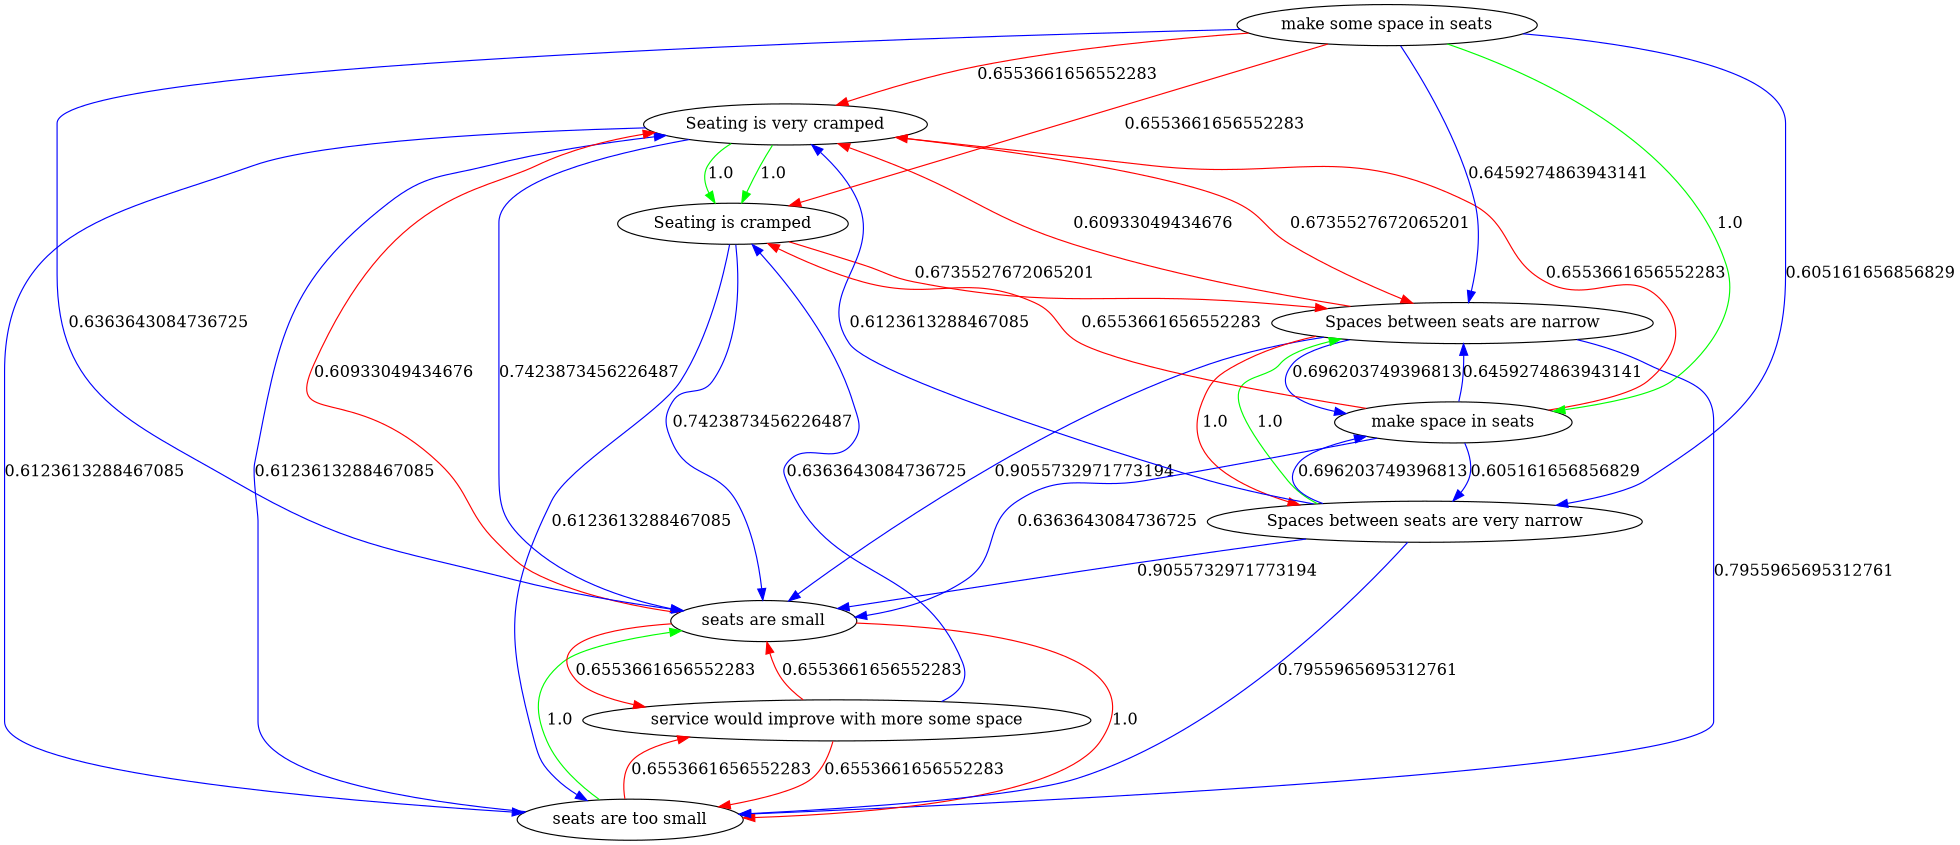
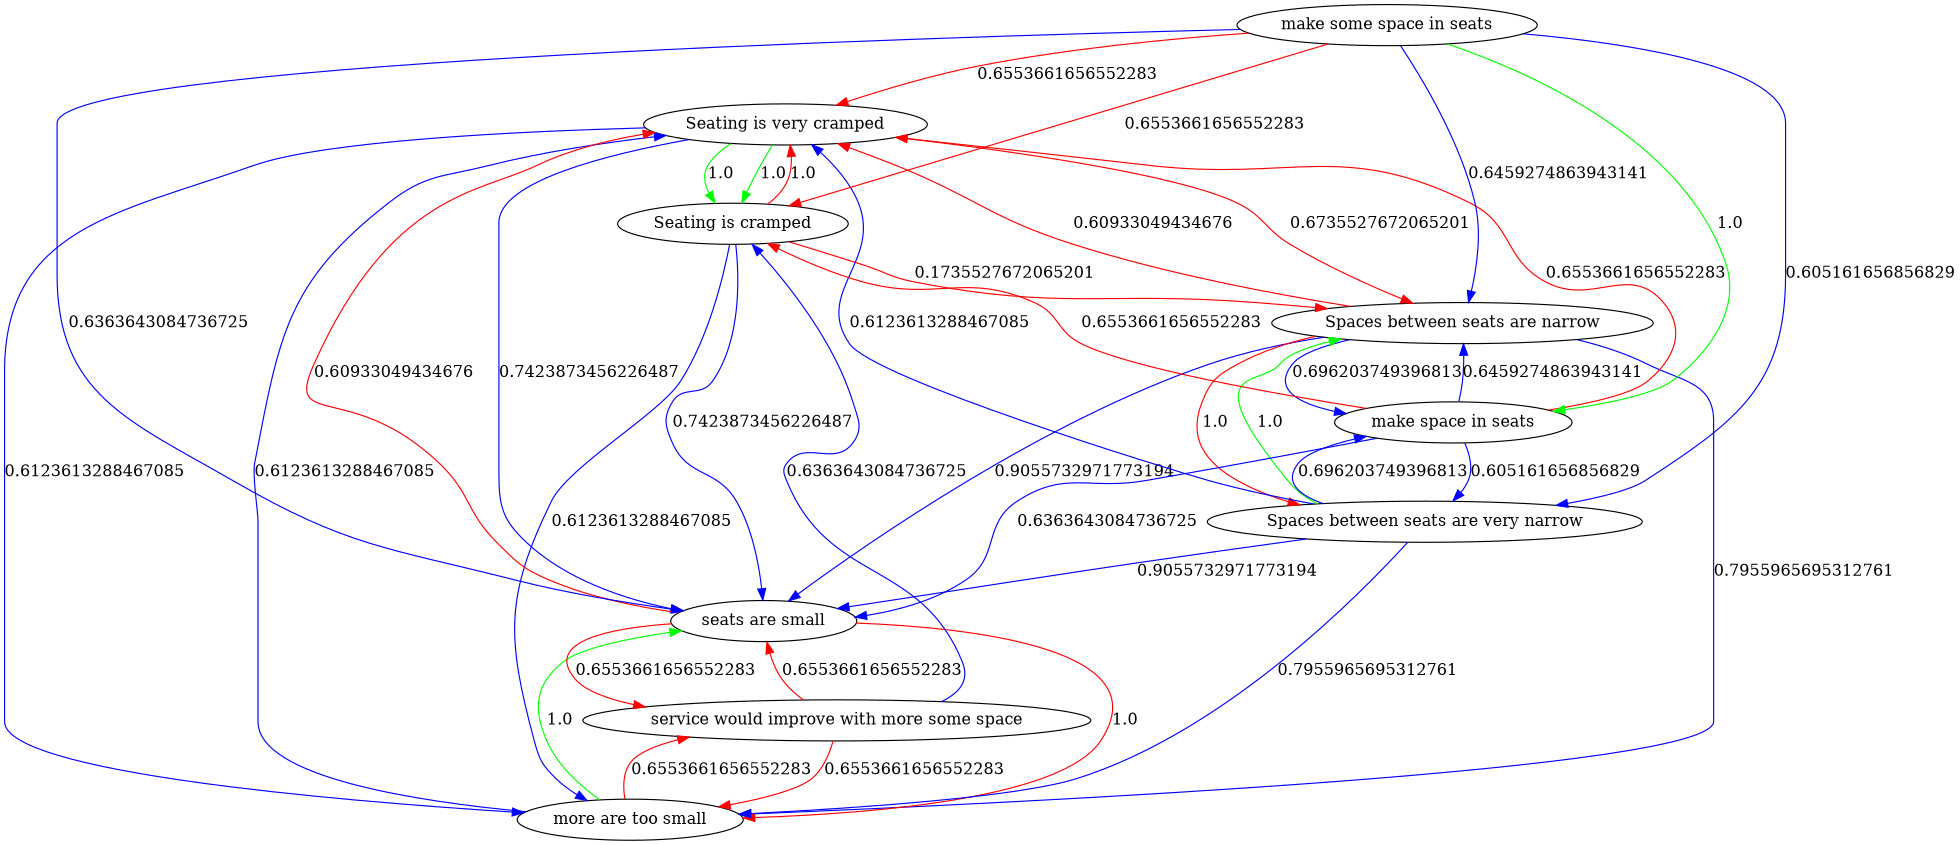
edge "Seating is cramped" -> "Seating is very cramped": added, label "1.0"
edge "Seating is cramped" -> "Spaces between seats are narrow": label "0.6735527672065201" -> "0.1735527672065201"
node "seats are too small": label "seats are too small" -> "more are too small"
